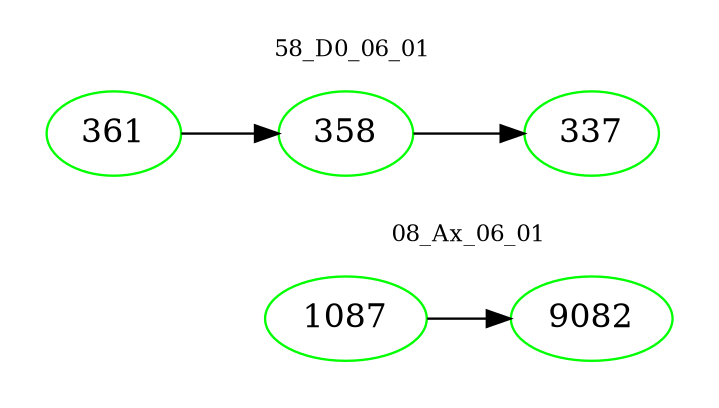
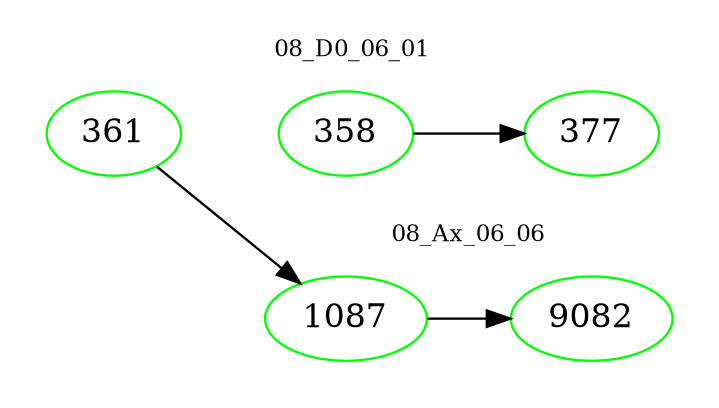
cluster "58_D0_06_01": label "58_D0_06_01" -> "08_D0_06_01"
edge "361" -> "358": now "361" -> "1087"
node "337": label "337" -> "377"
cluster "08_Ax_06_01": label "08_Ax_06_01" -> "08_Ax_06_06"
